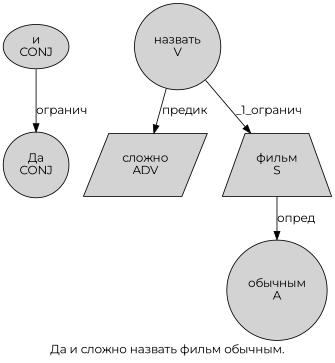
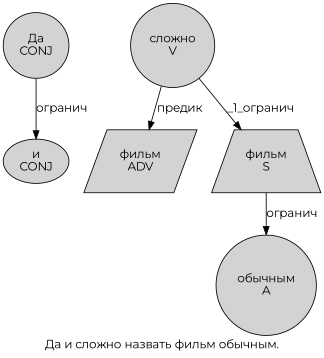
node "назвать V": label "назвать V" -> "сложно V"
edge "и CONJ" -> "Да CONJ": reversed
node "сложно ADV": label "сложно ADV" -> "фильм ADV"
edge "фильм S" -> "обычным A": label "опред" -> "огранич"
